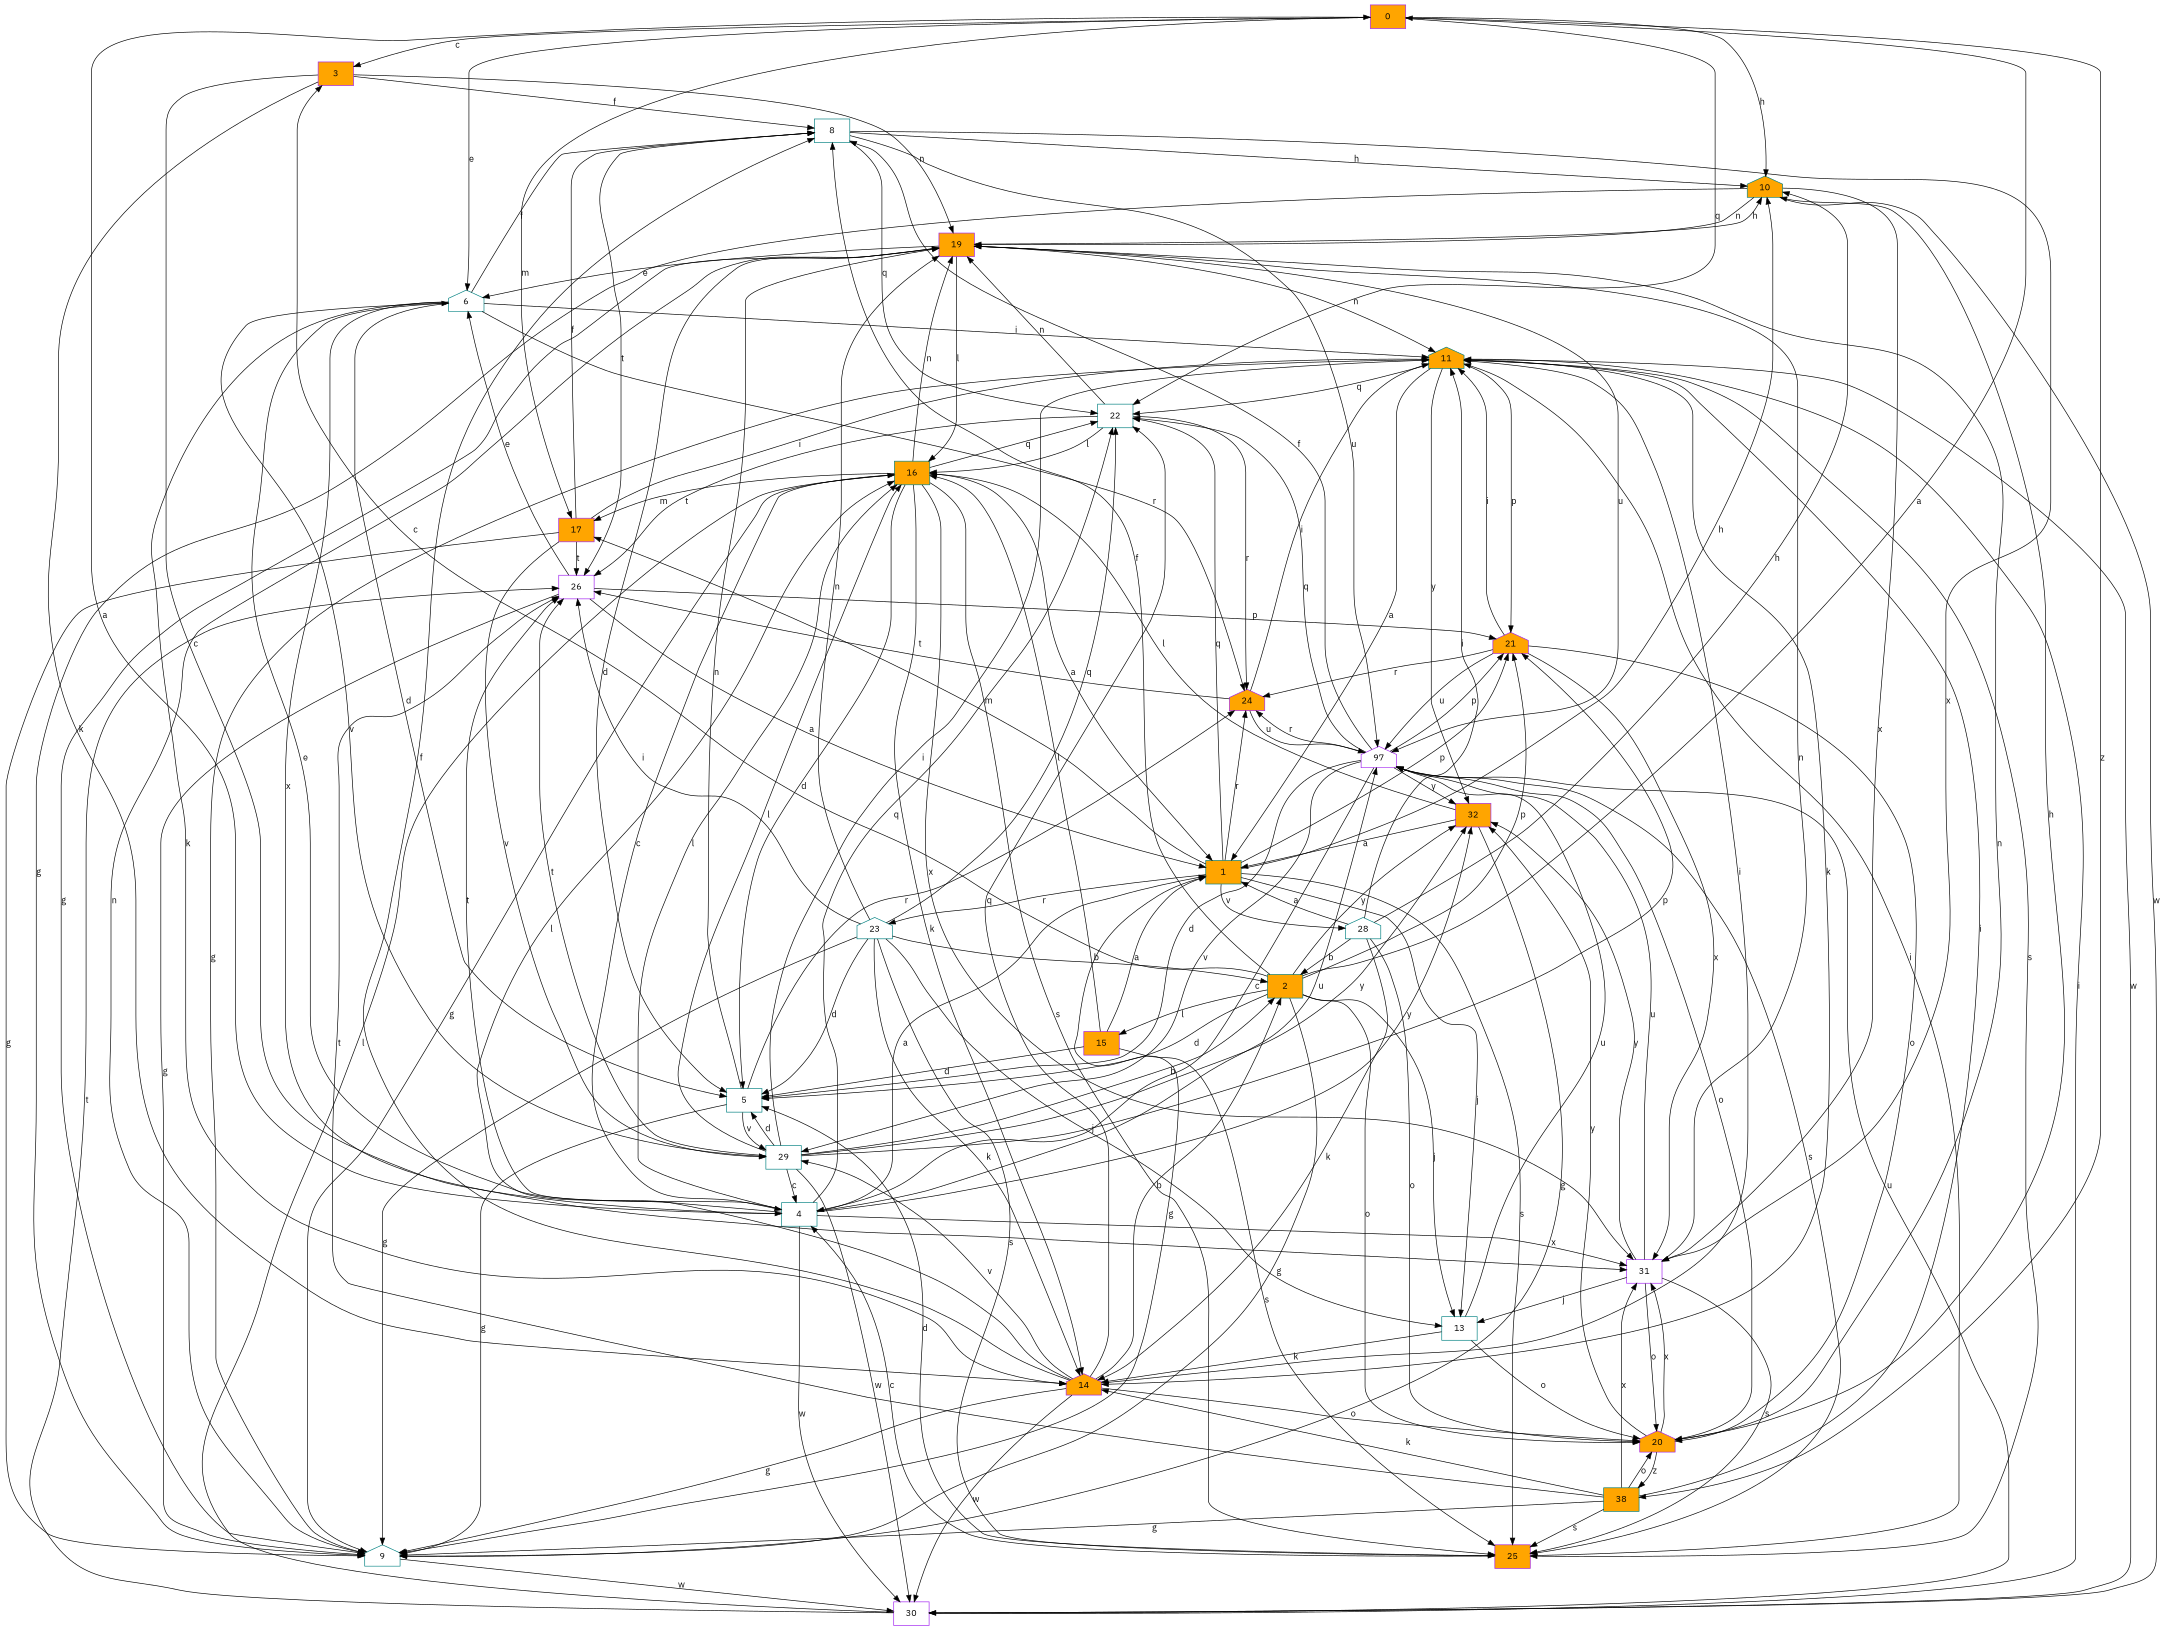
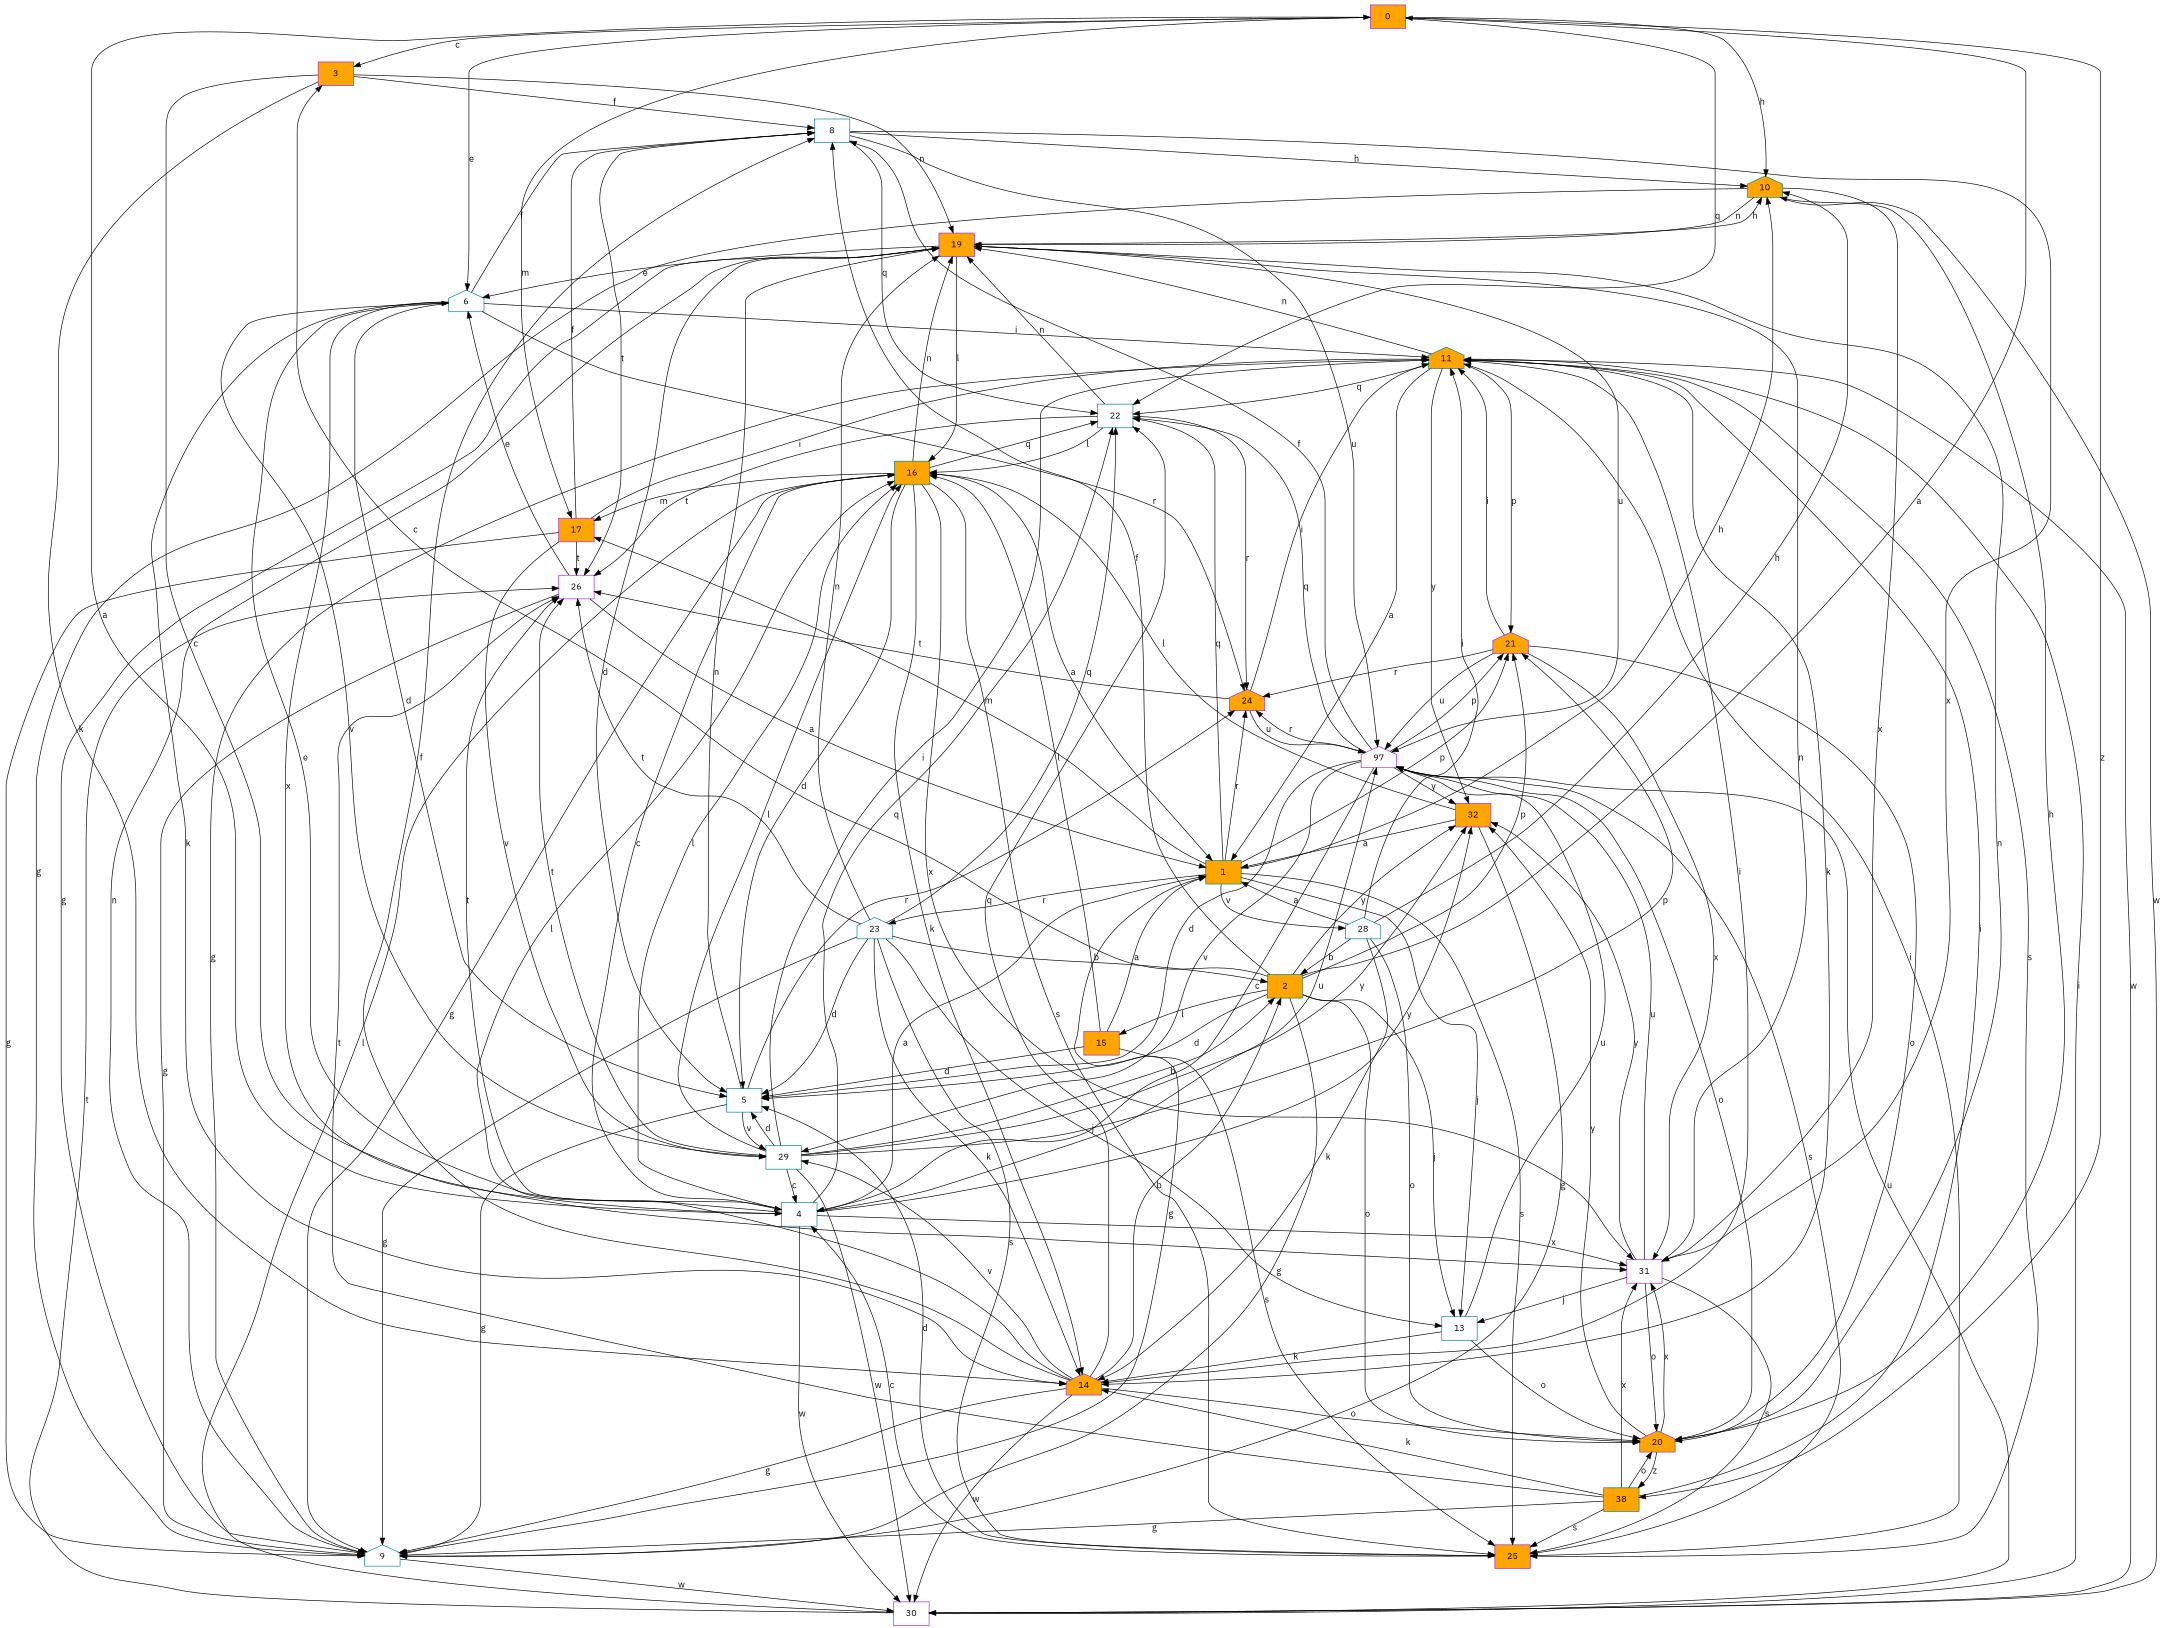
edge "19" -> "11": reversed
edge "26" -> "21": removed, label "p"
edge "23" -> "26": label "i" -> "t"
